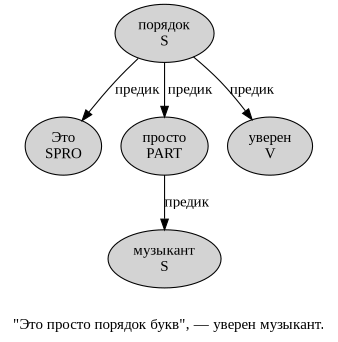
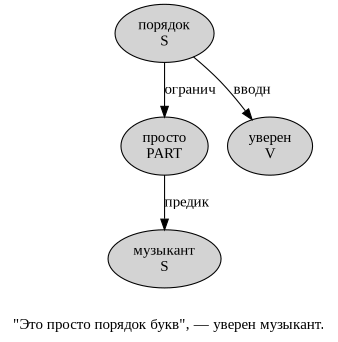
edge "порядок S" -> "просто PART": label "предик" -> "огранич"
edge "порядок S" -> "уверен V": label "предик" -> "вводн"
node "Это SPRO": removed
